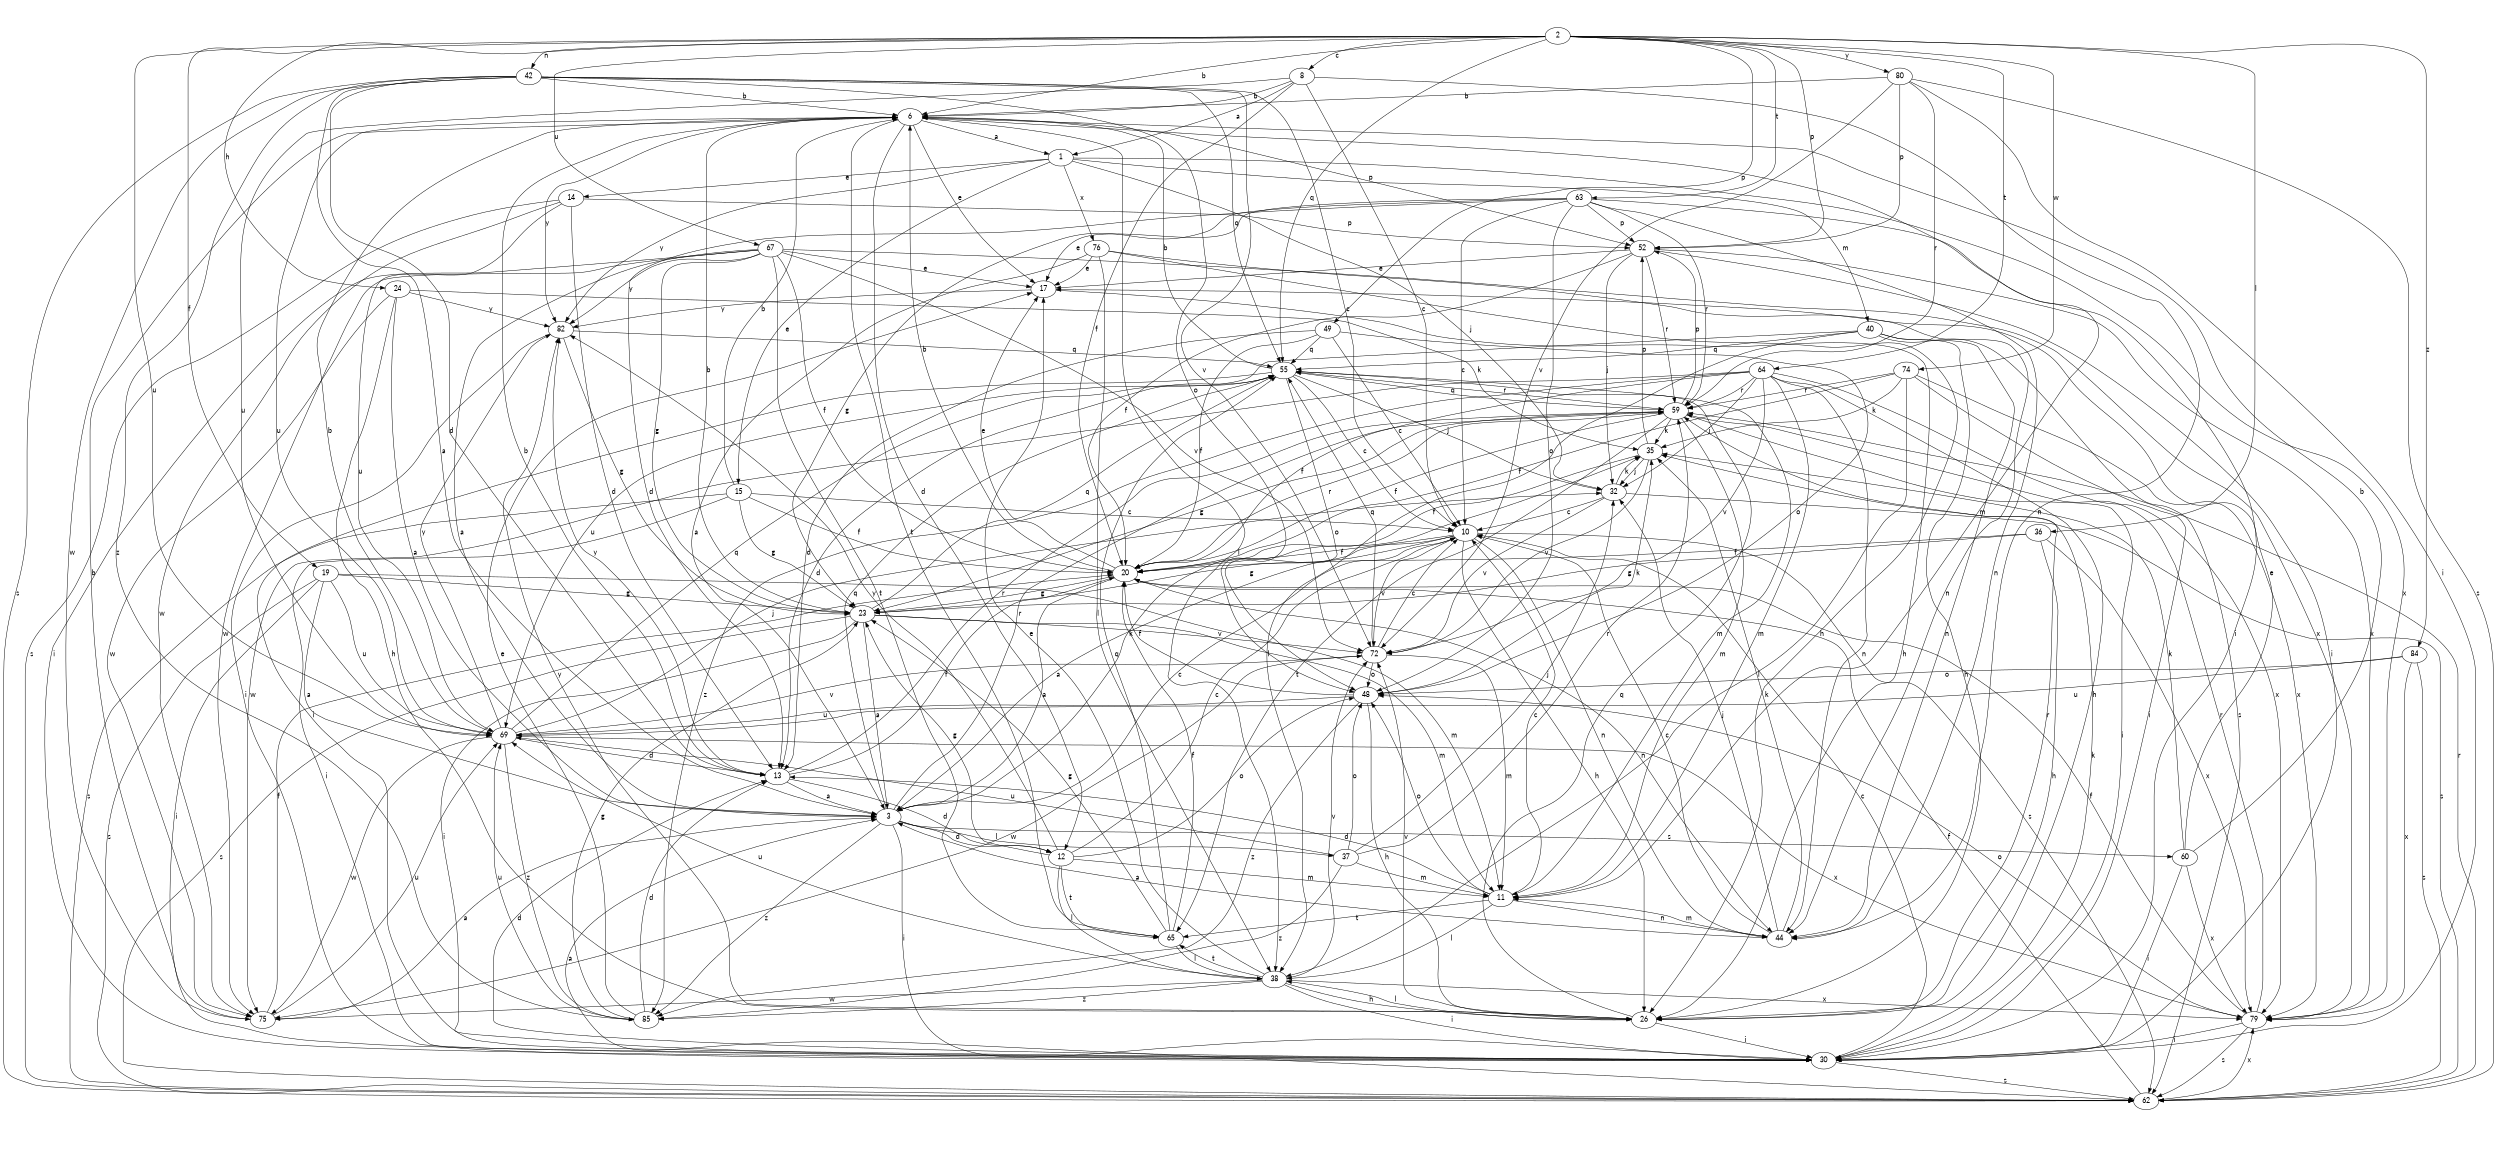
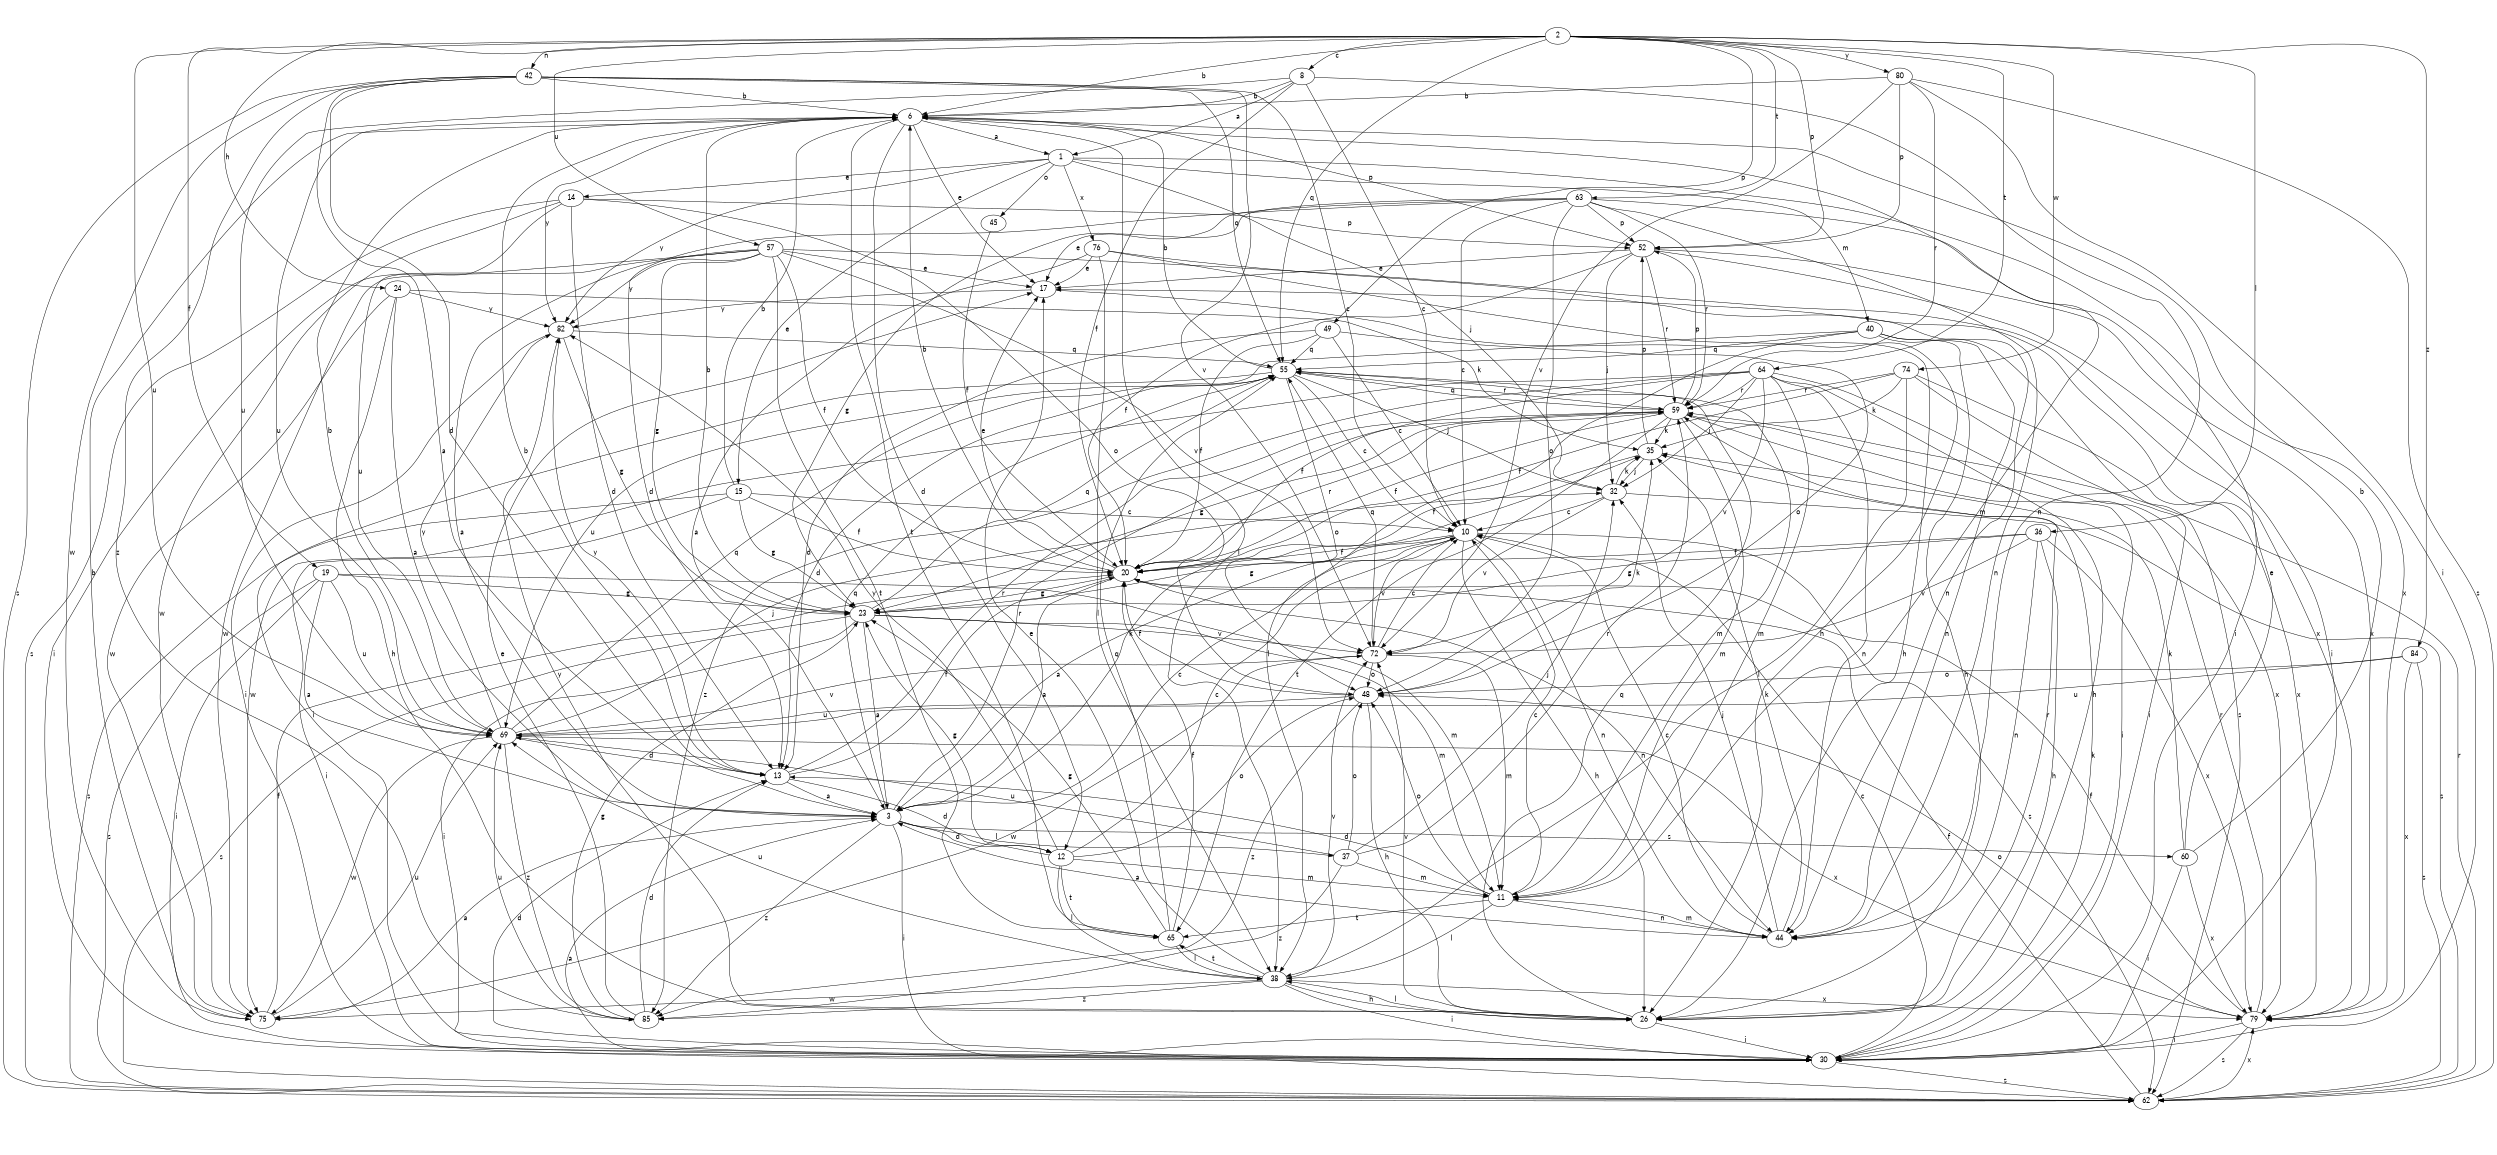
edge "42" -> "48": now "14" -> "48"
node "45": added
node "67": label "67" -> "57"
edge "35" -> "72": now "36" -> "72"
edge "36" -> "44": added, label "n"
